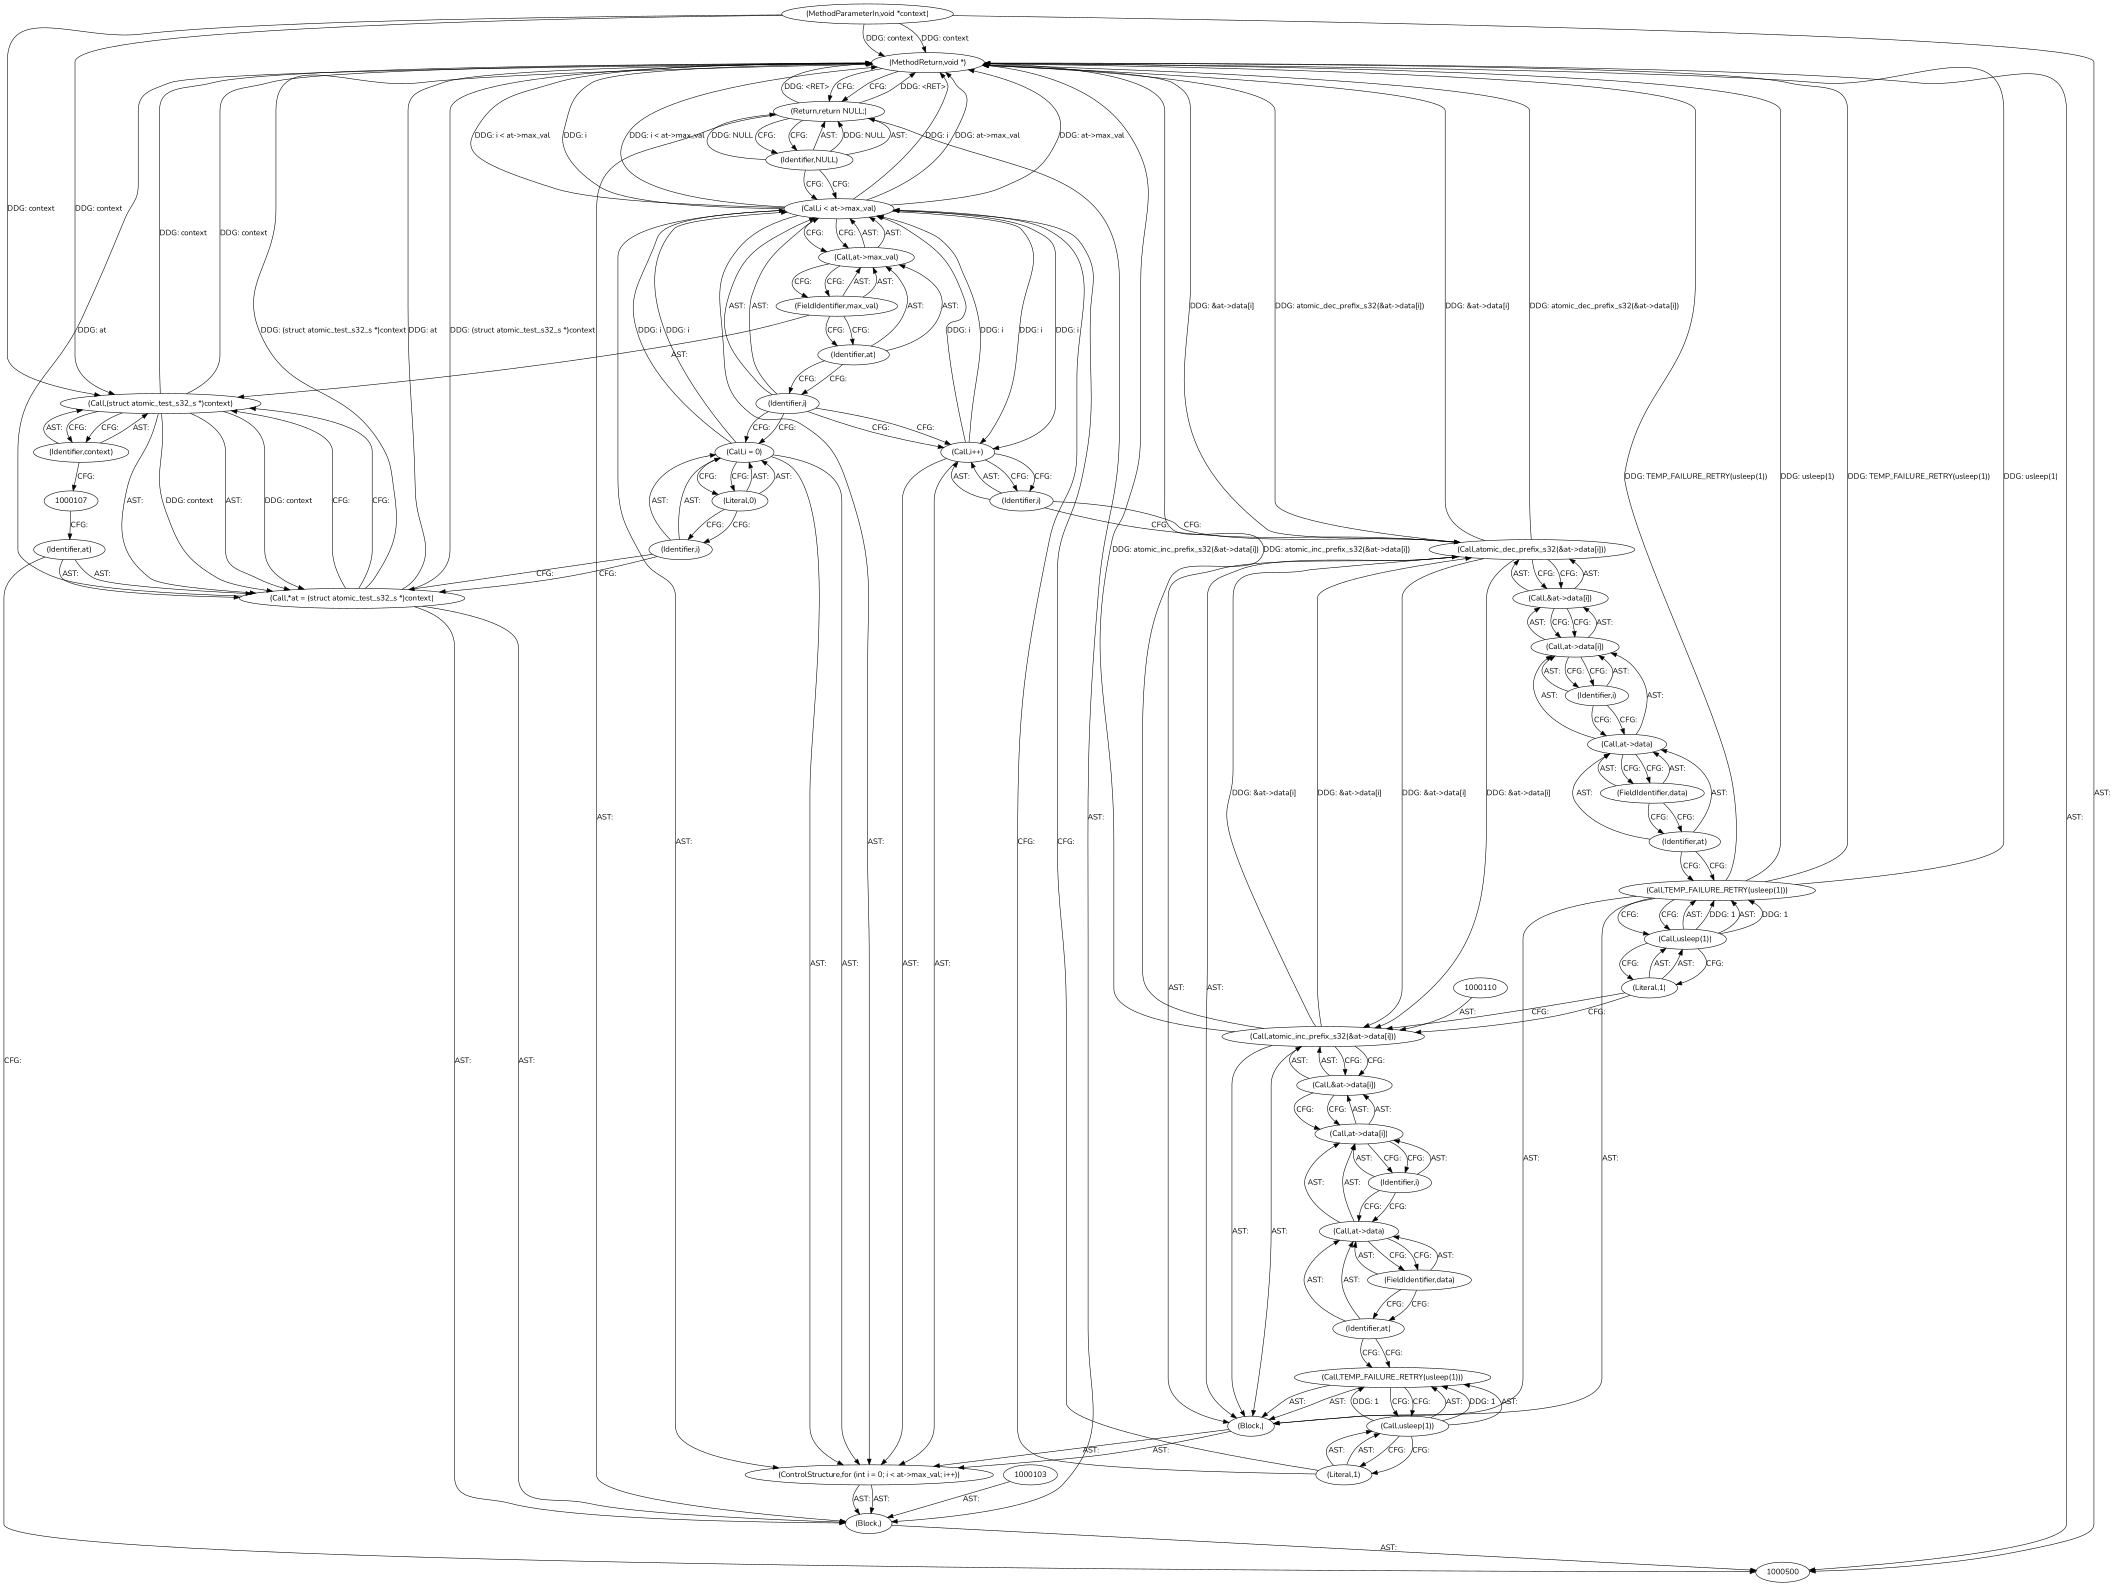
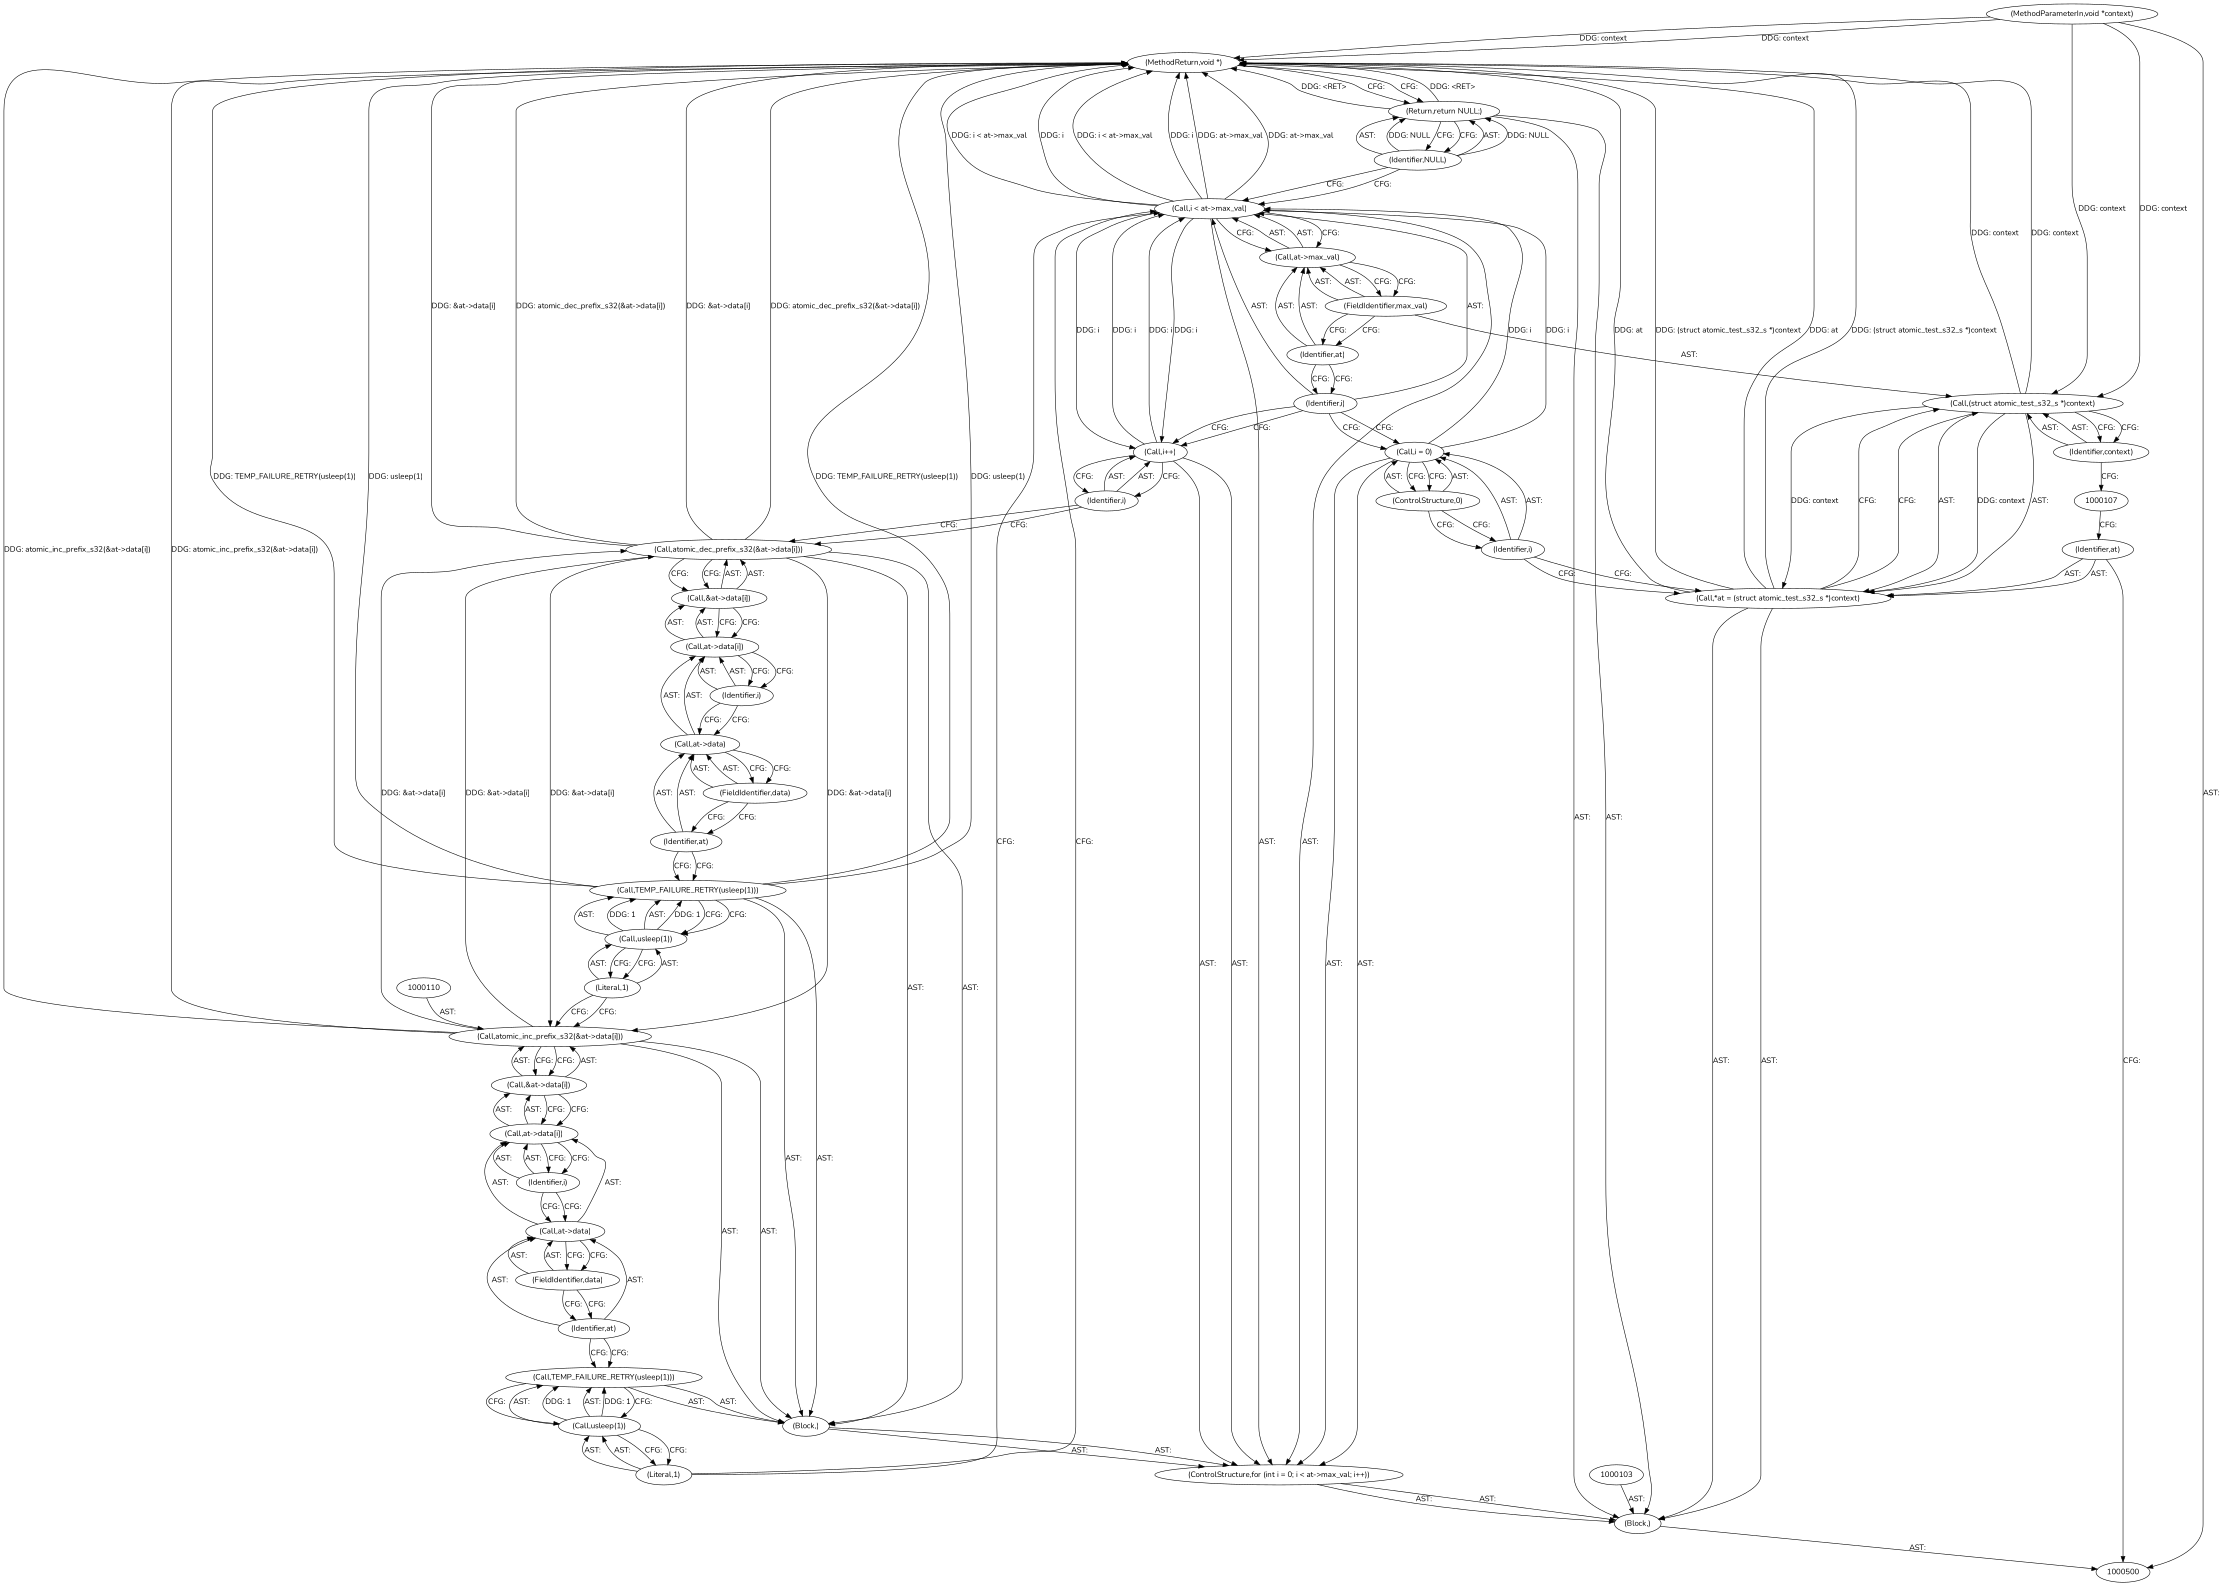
edge "(MethodReturn,void *)" -> "1000500": removed, label "AST:"
node "(Literal,0)": label "(Literal,0)" -> "(ControlStructure,0)"
